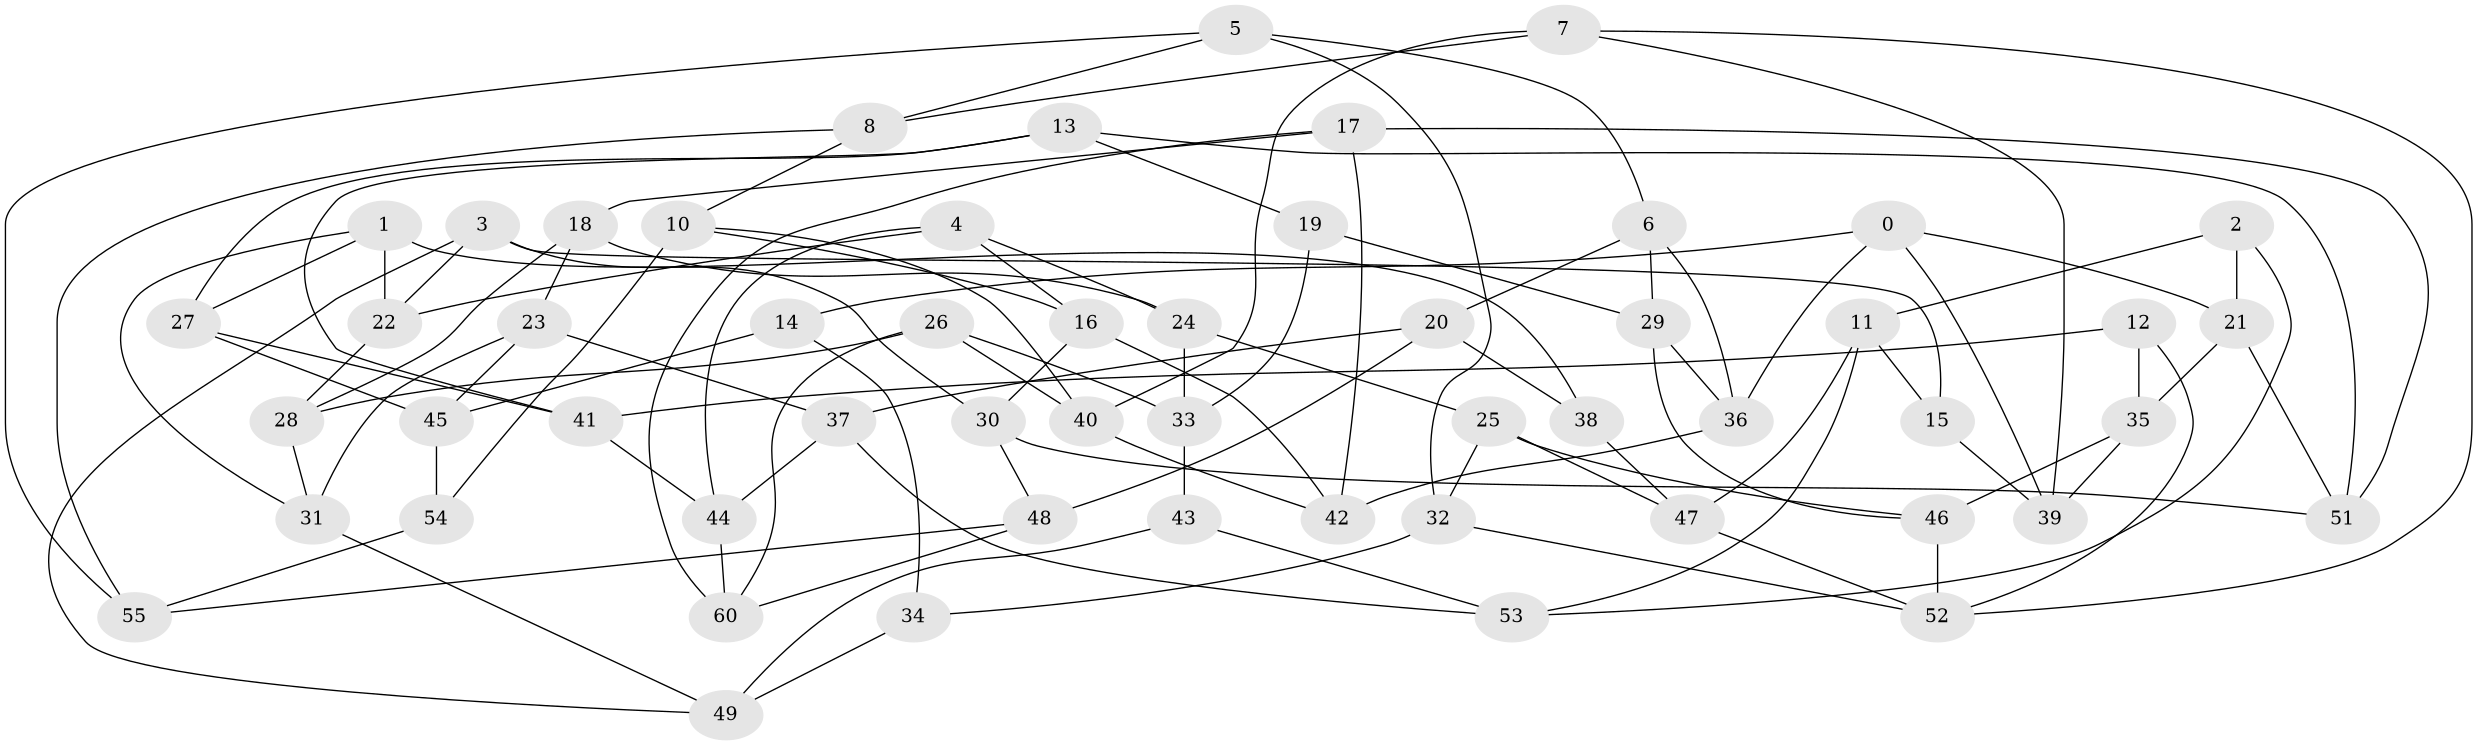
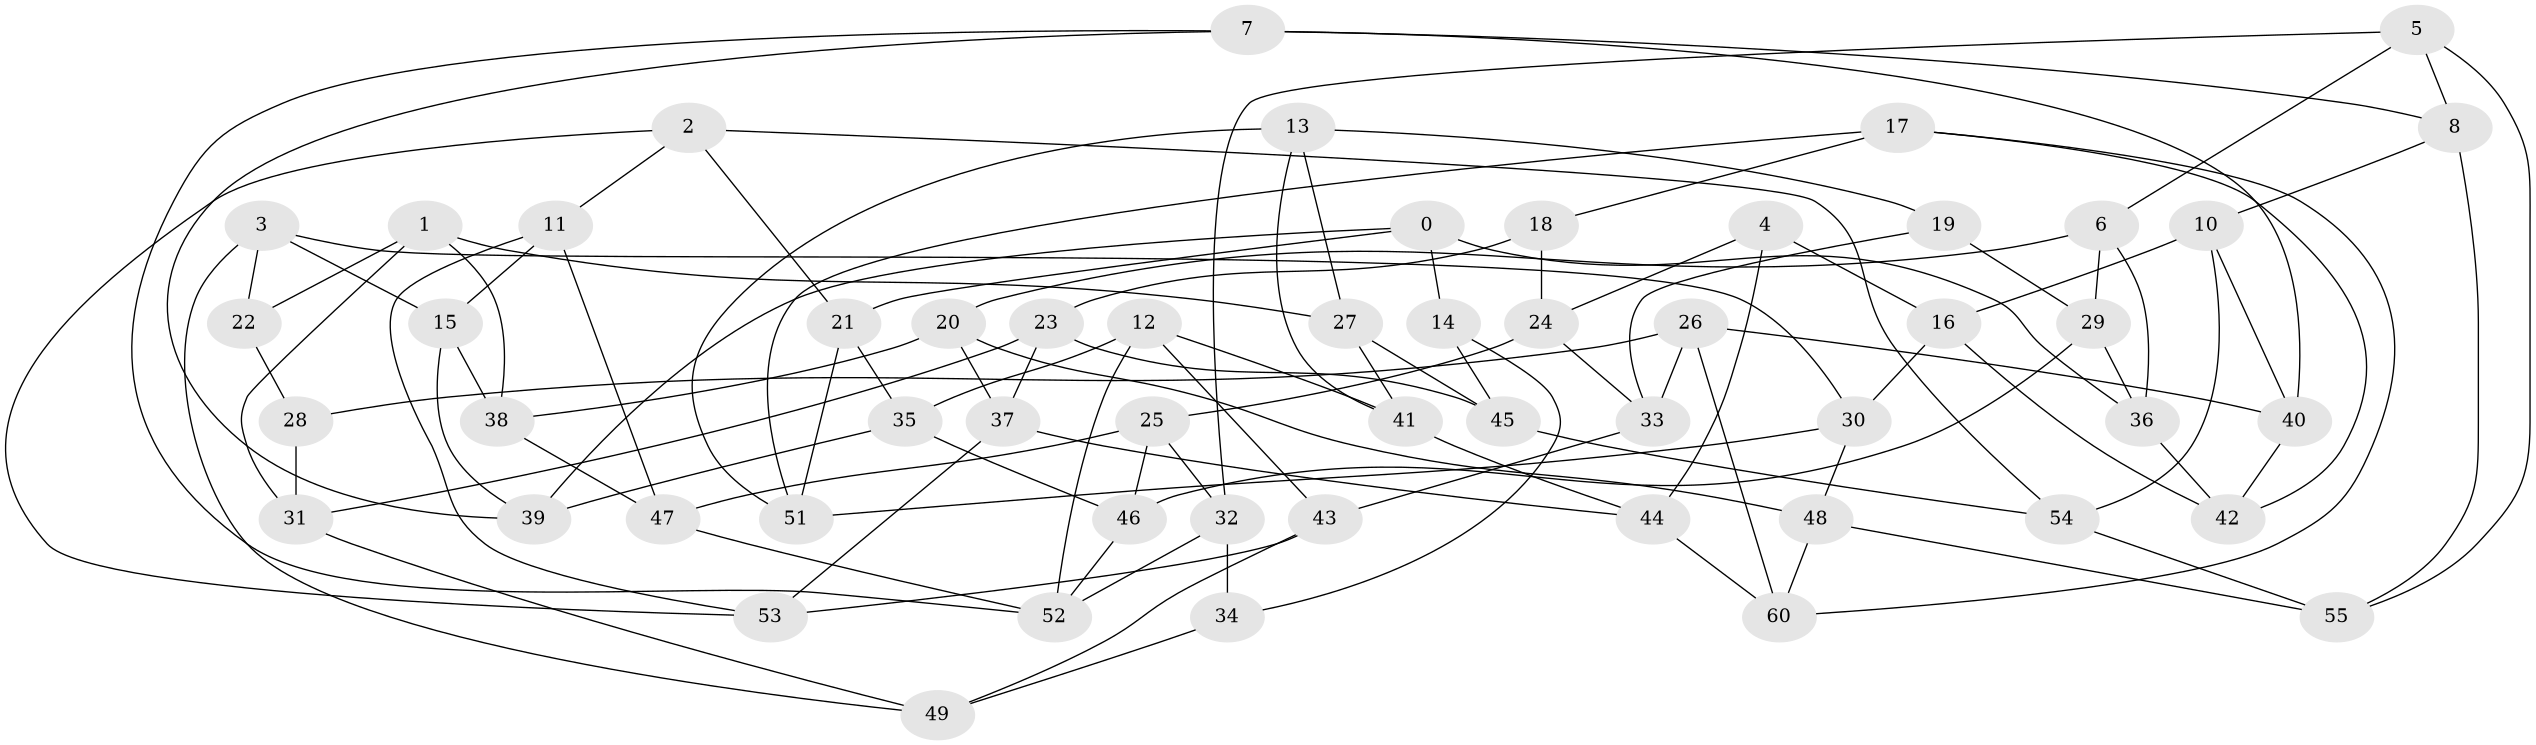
edge "2" -- "54": added
edge "4" -- "22": removed
edge "18" -- "28": removed
edge "15" -- "38": added
edge "12" -- "43": added
